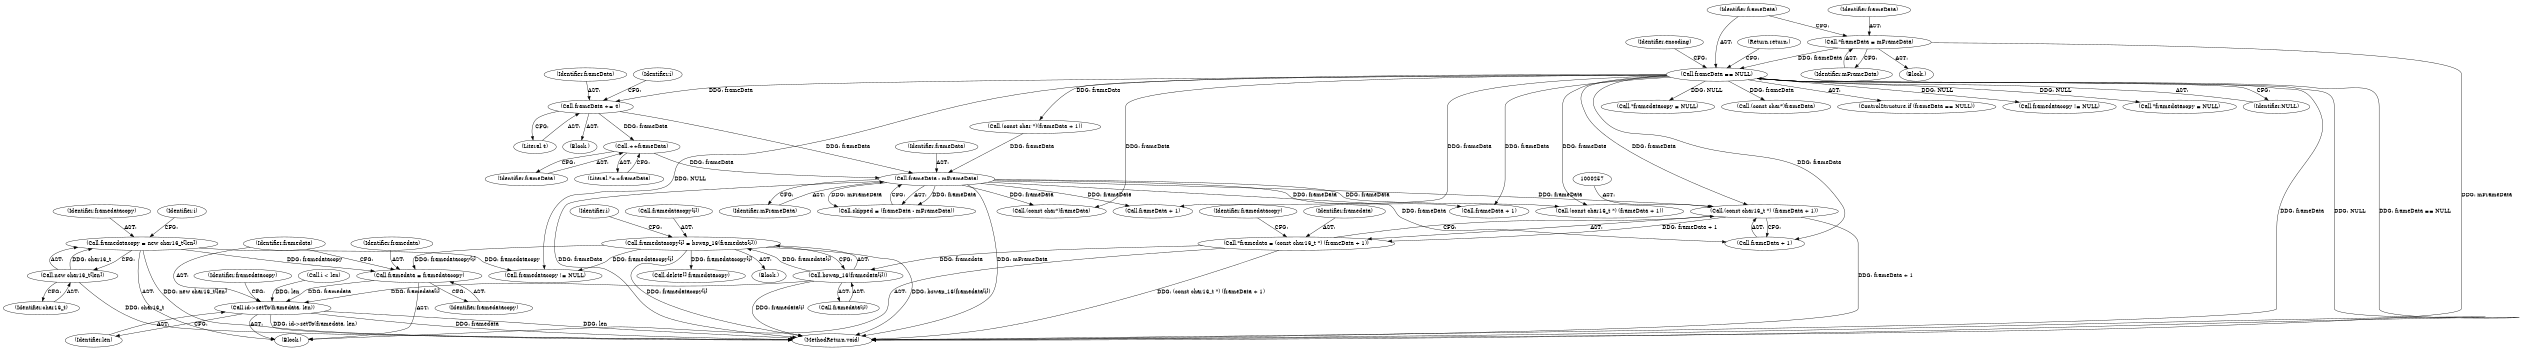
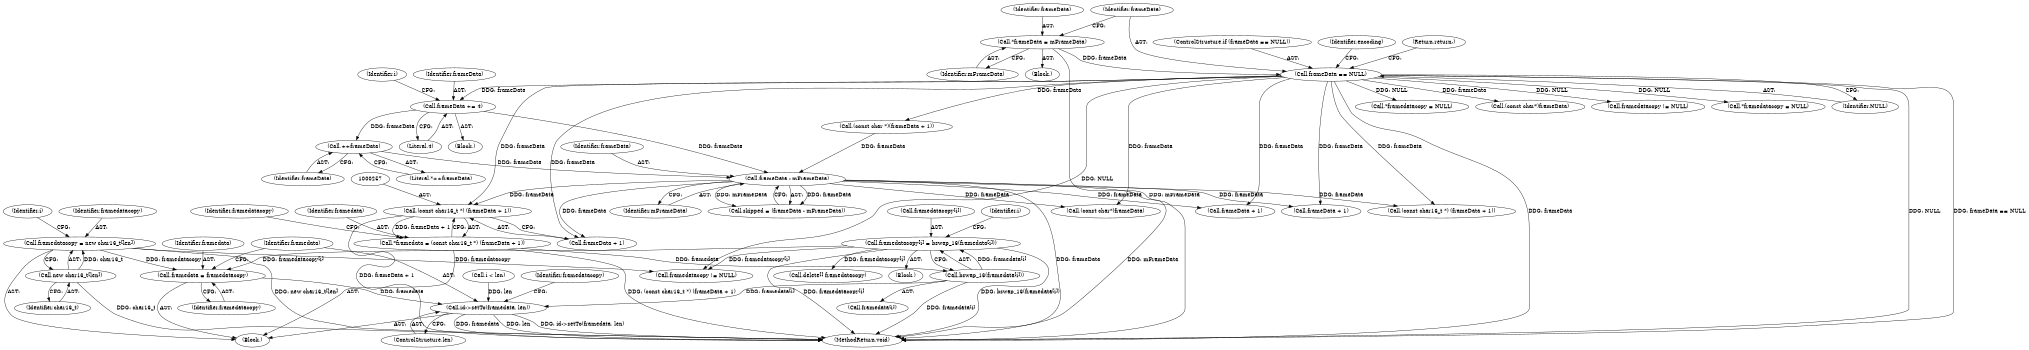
edge "(Call,frameData == NULL)" -> "(ControlStructure,if (frameData == NULL))": reversed
edge "(Call,framedata[i])" -> "(Call,bswap_16(framedata[i]))": removed, label "AST:"
node "(Identifier,len)": label "(Identifier,len)" -> "(ControlStructure,len)"
